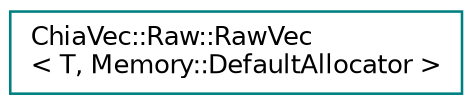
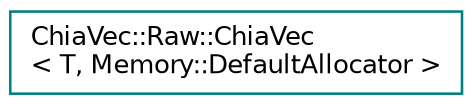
node "ChiaVec::Raw::RawVec < T, Memory::DefaultAllocator >": label "ChiaVec::Raw::RawVec < T, Memory::DefaultAllocator >" -> "ChiaVec::Raw::ChiaVec < T, Memory::DefaultAllocator >"
